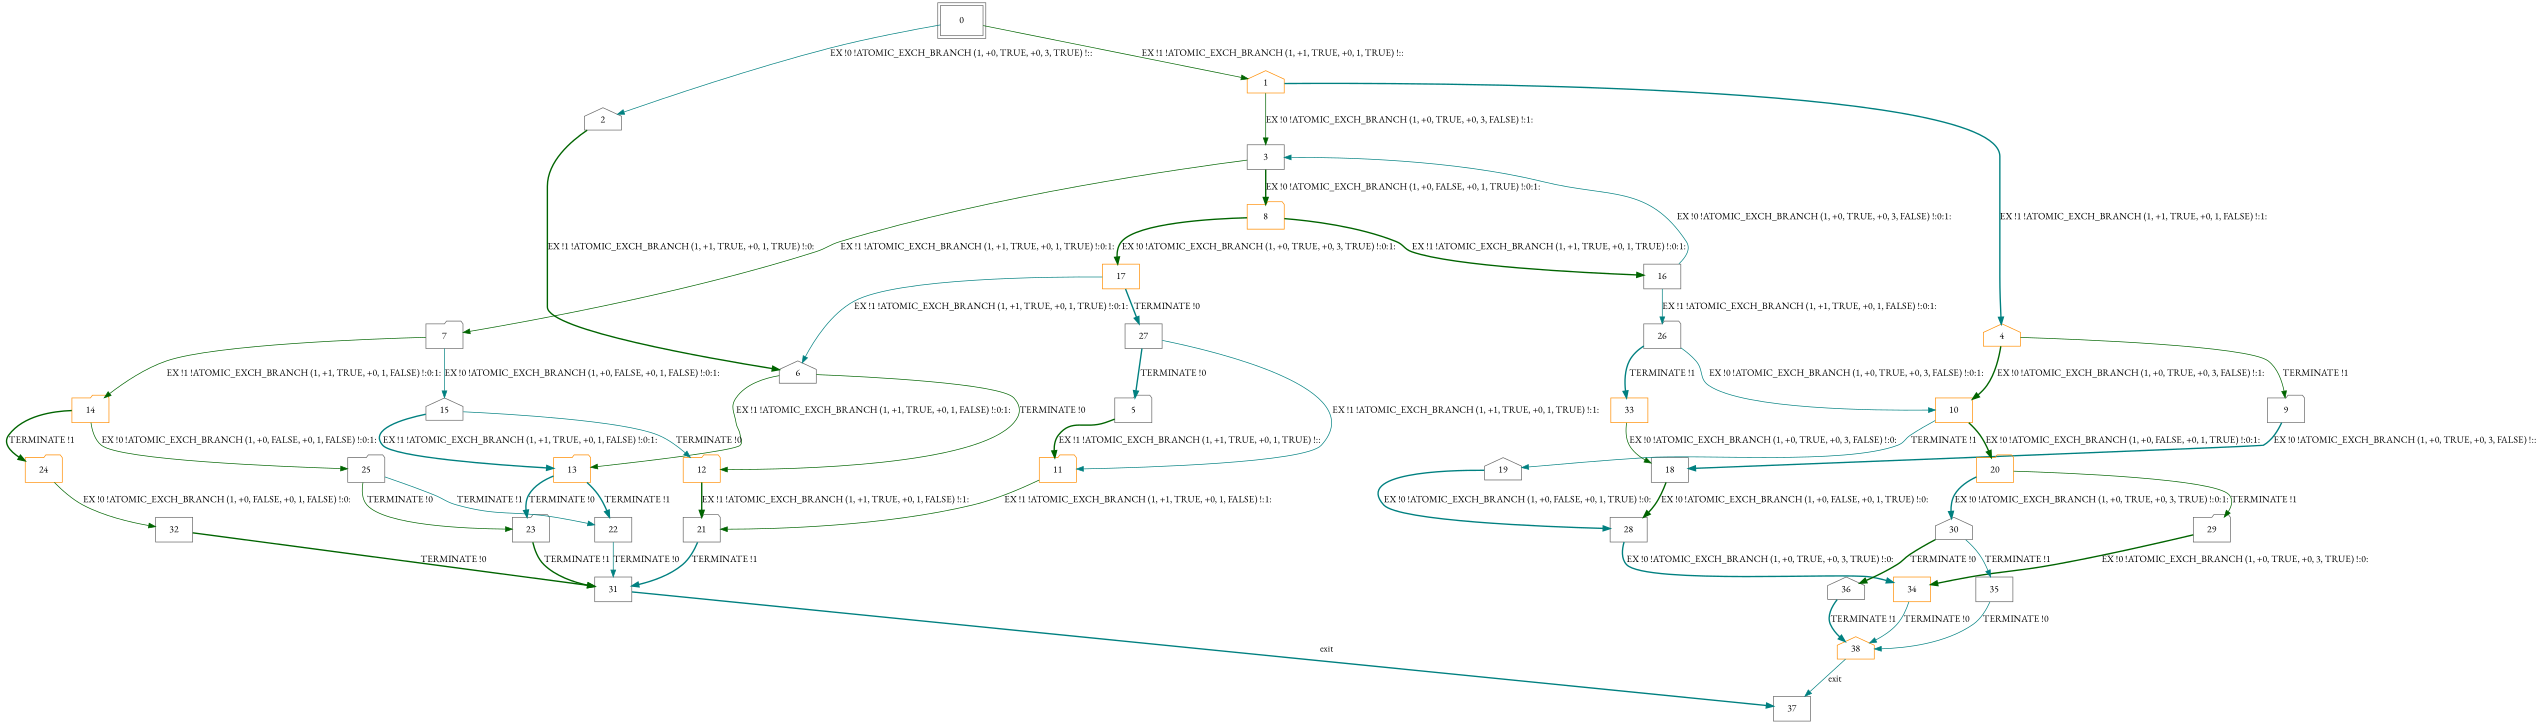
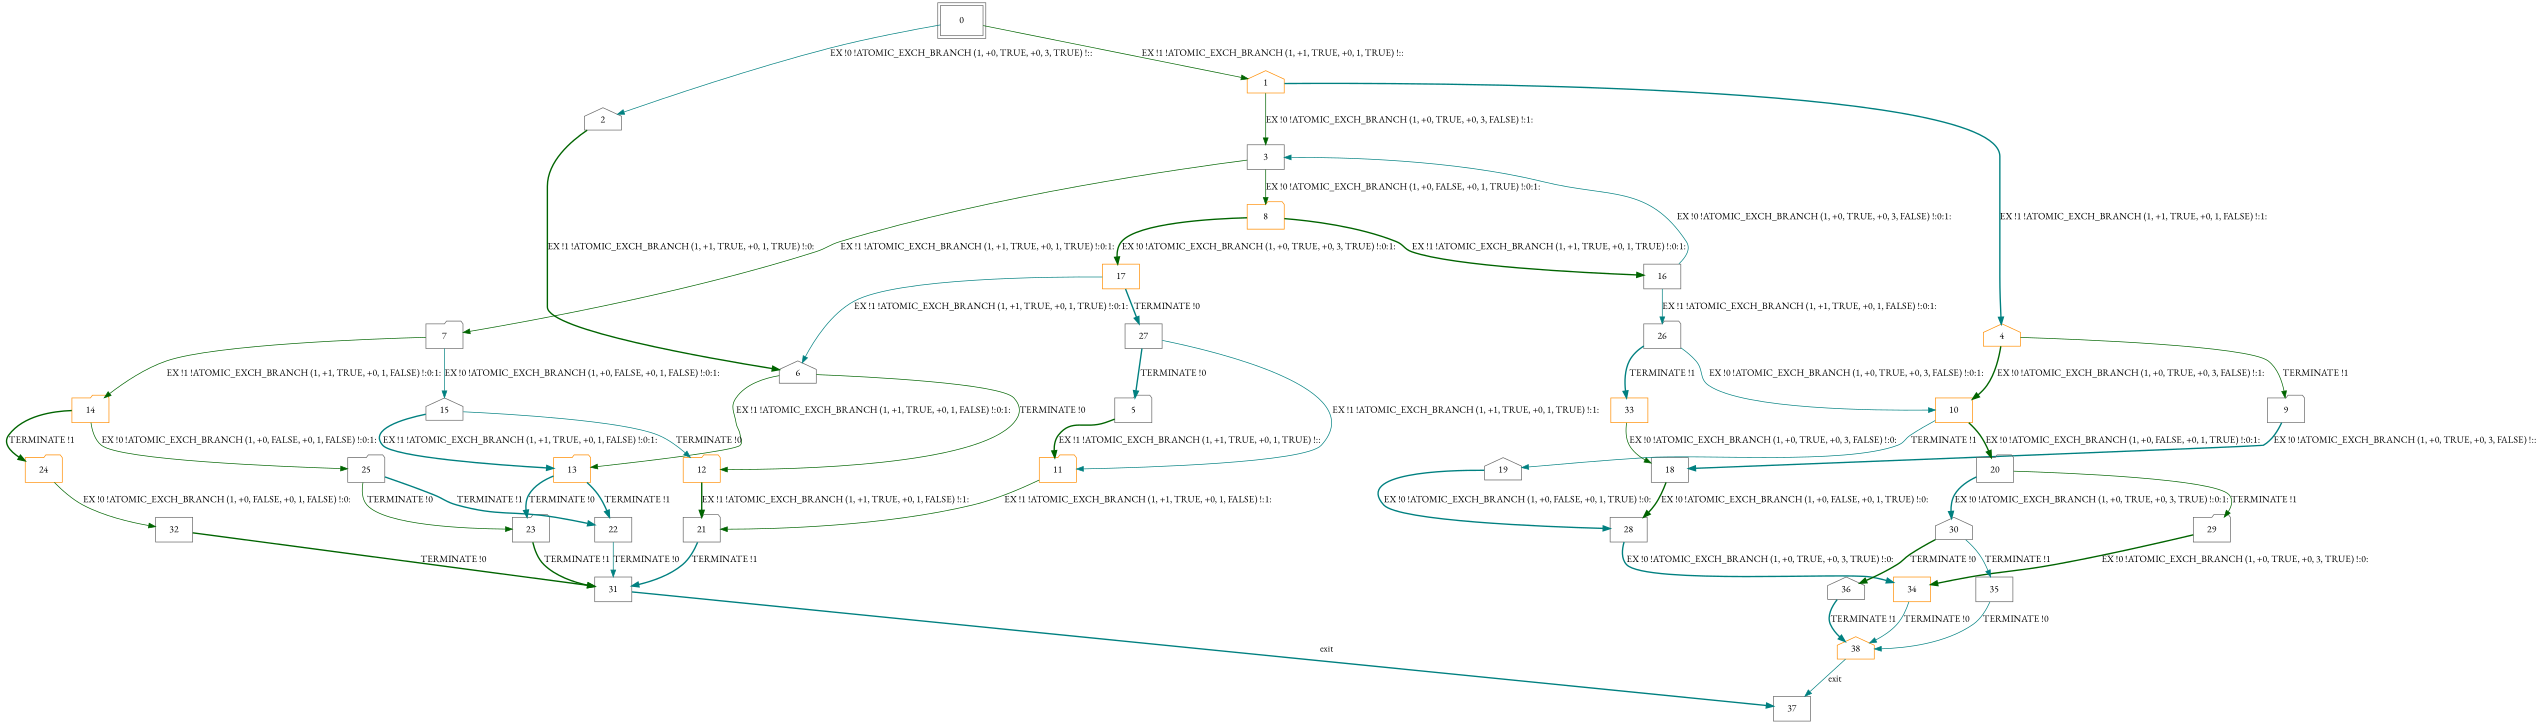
edge "3" -> "8": style bold -> solid
node "20": color darkorange -> gray40
edge "25" -> "22": style solid -> bold
